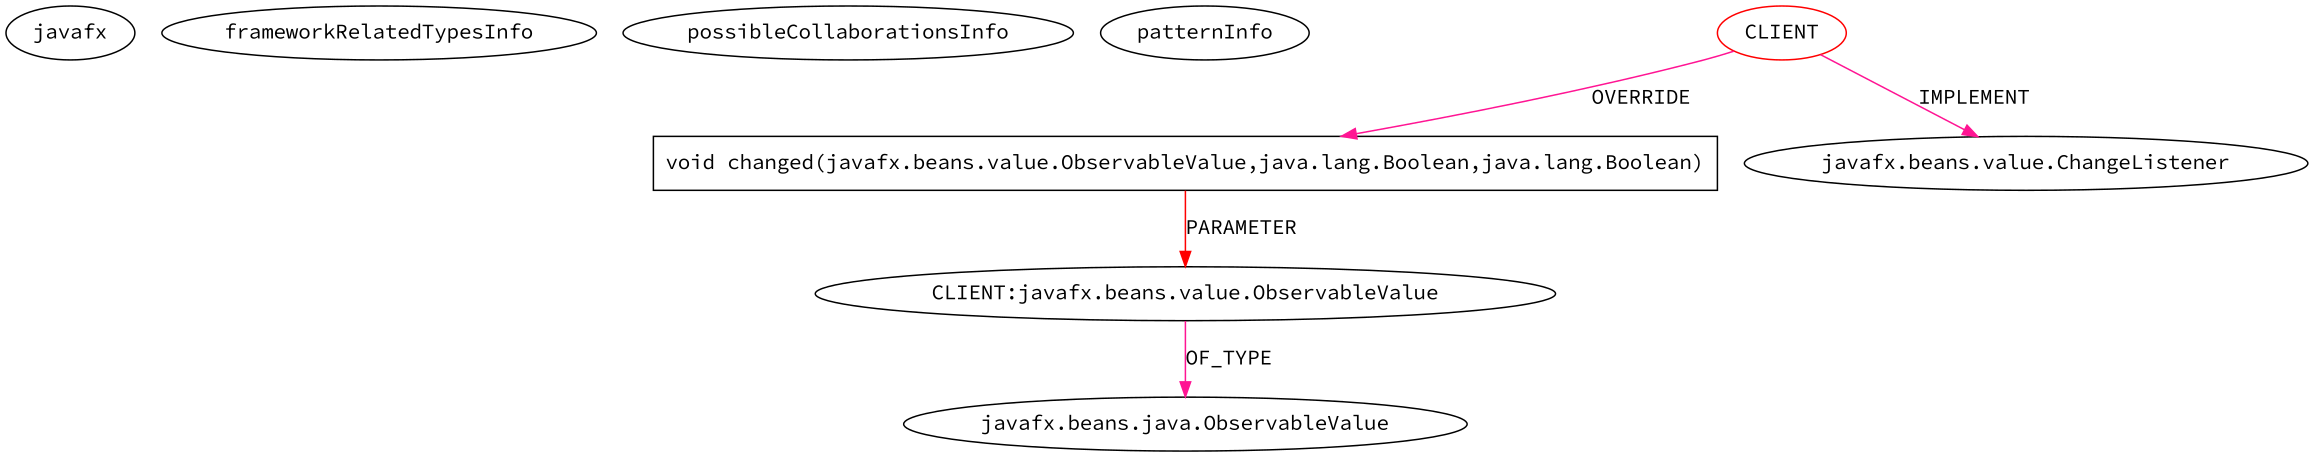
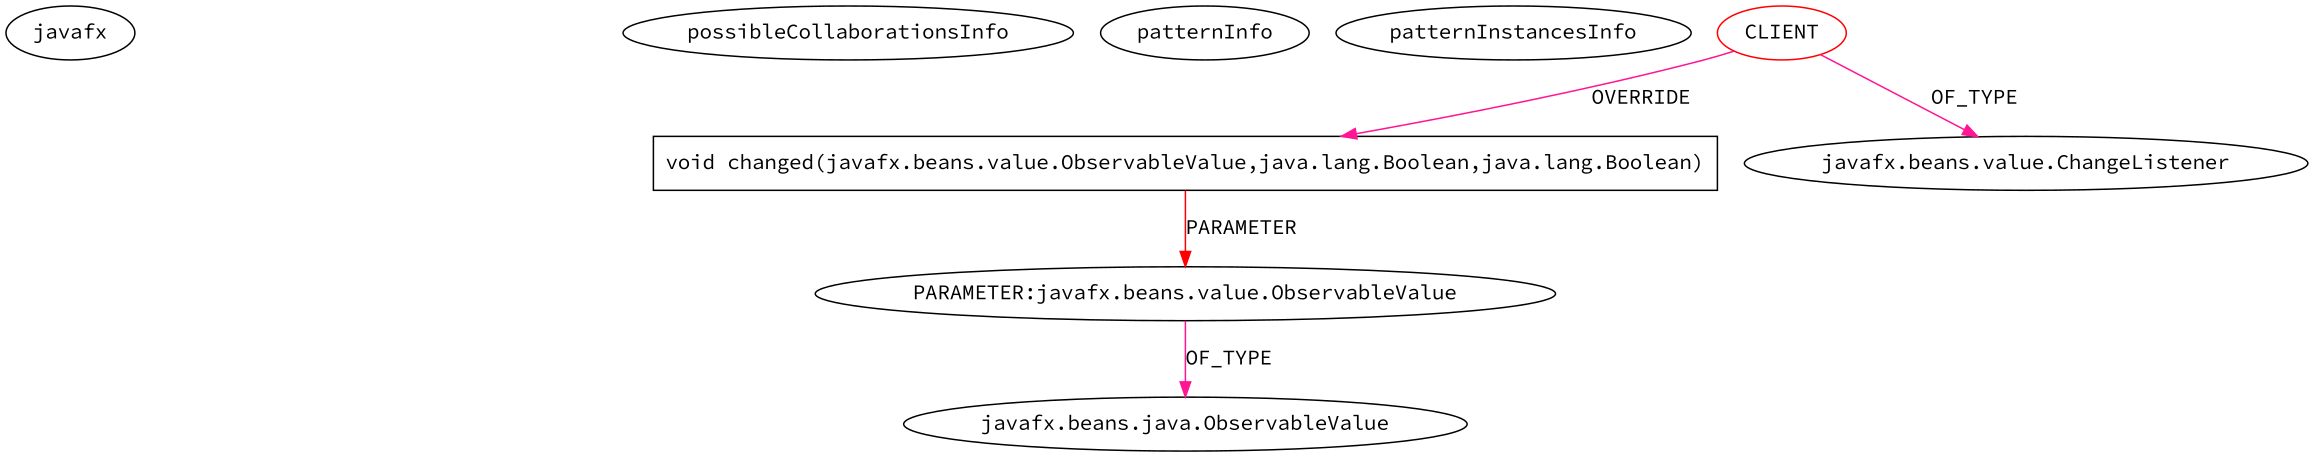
node "frameworkRelatedTypesInfo": removed
node "patternInstancesInfo": added
edge "CLIENT" -> "javafx.beans.value.ChangeListener": label "IMPLEMENT" -> "OF_TYPE"
node "CLIENT:javafx.beans.value.ObservableValue": label "CLIENT:javafx.beans.value.ObservableValue" -> "PARAMETER:javafx.beans.value.ObservableValue"
